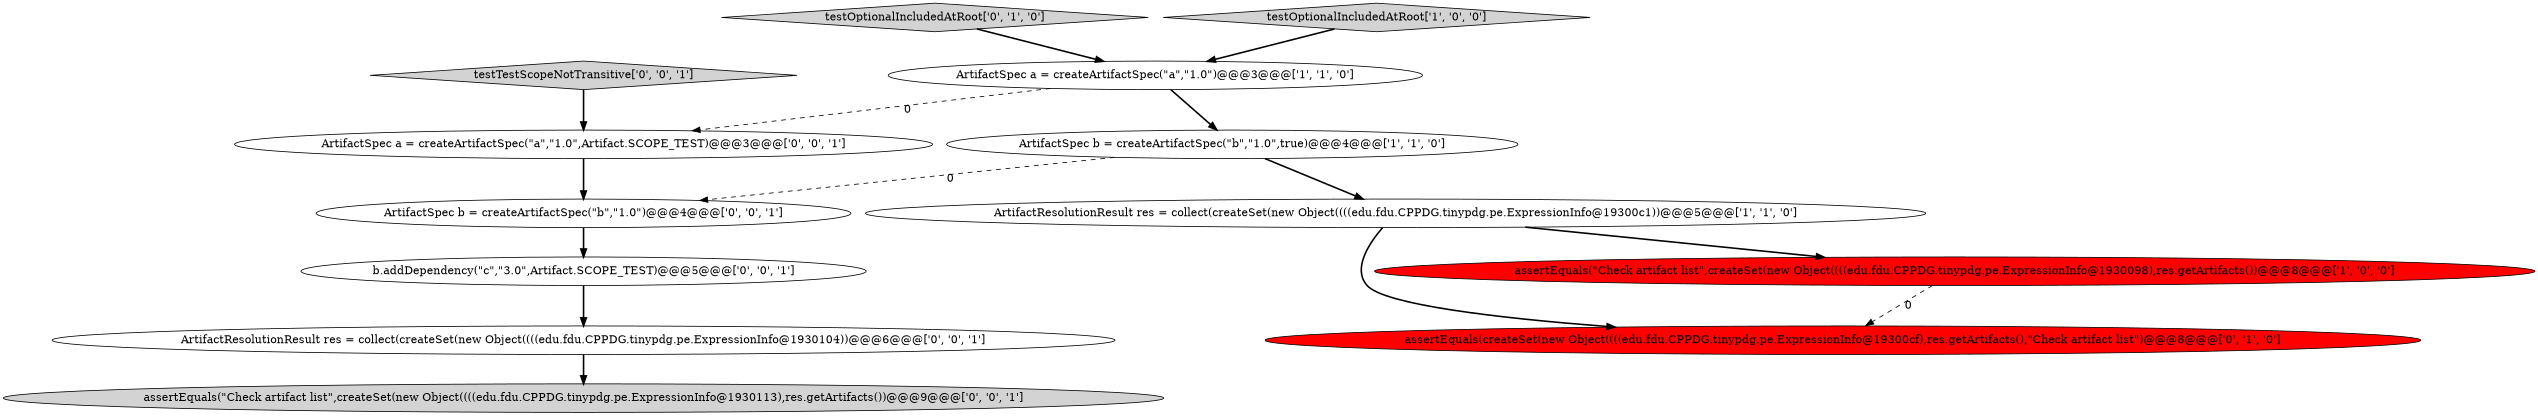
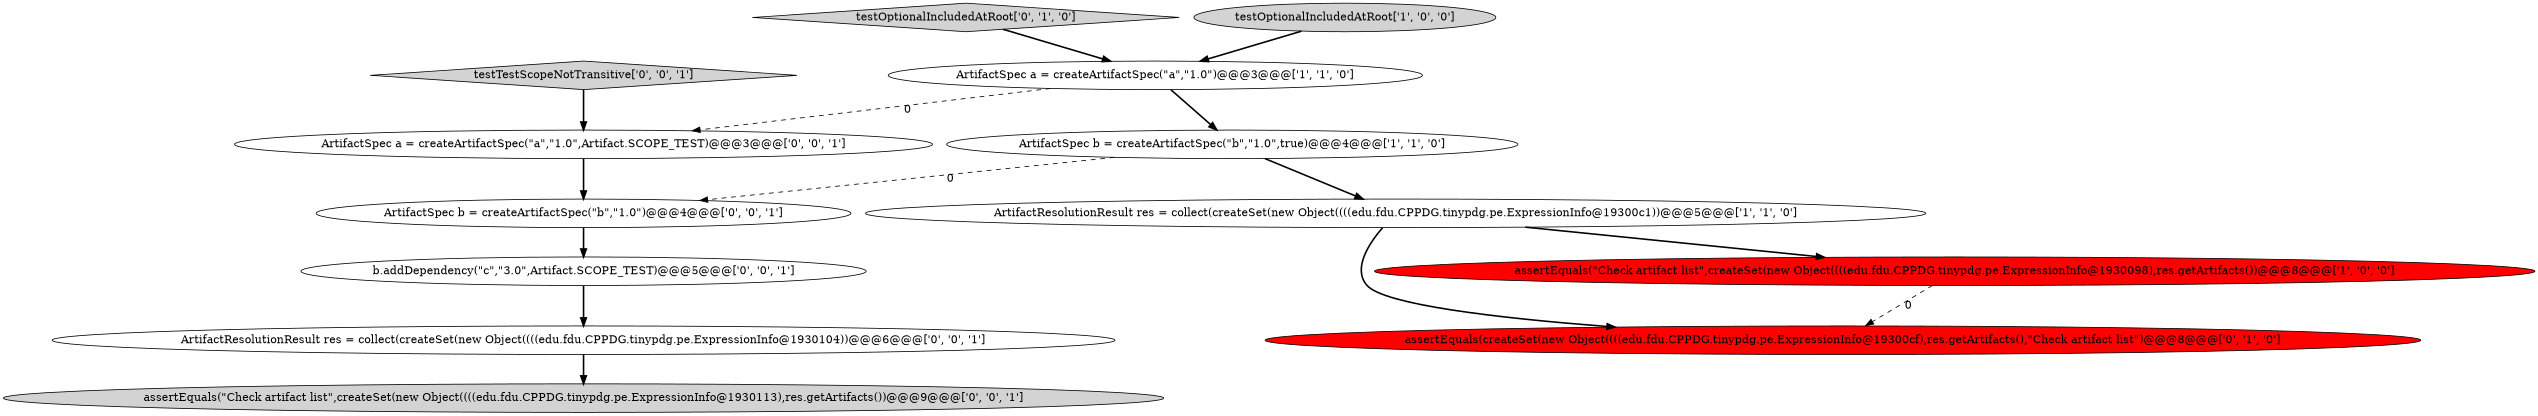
node "testOptionalIncludedAtRoot['1', '0', '0']": shape diamond -> ellipse
